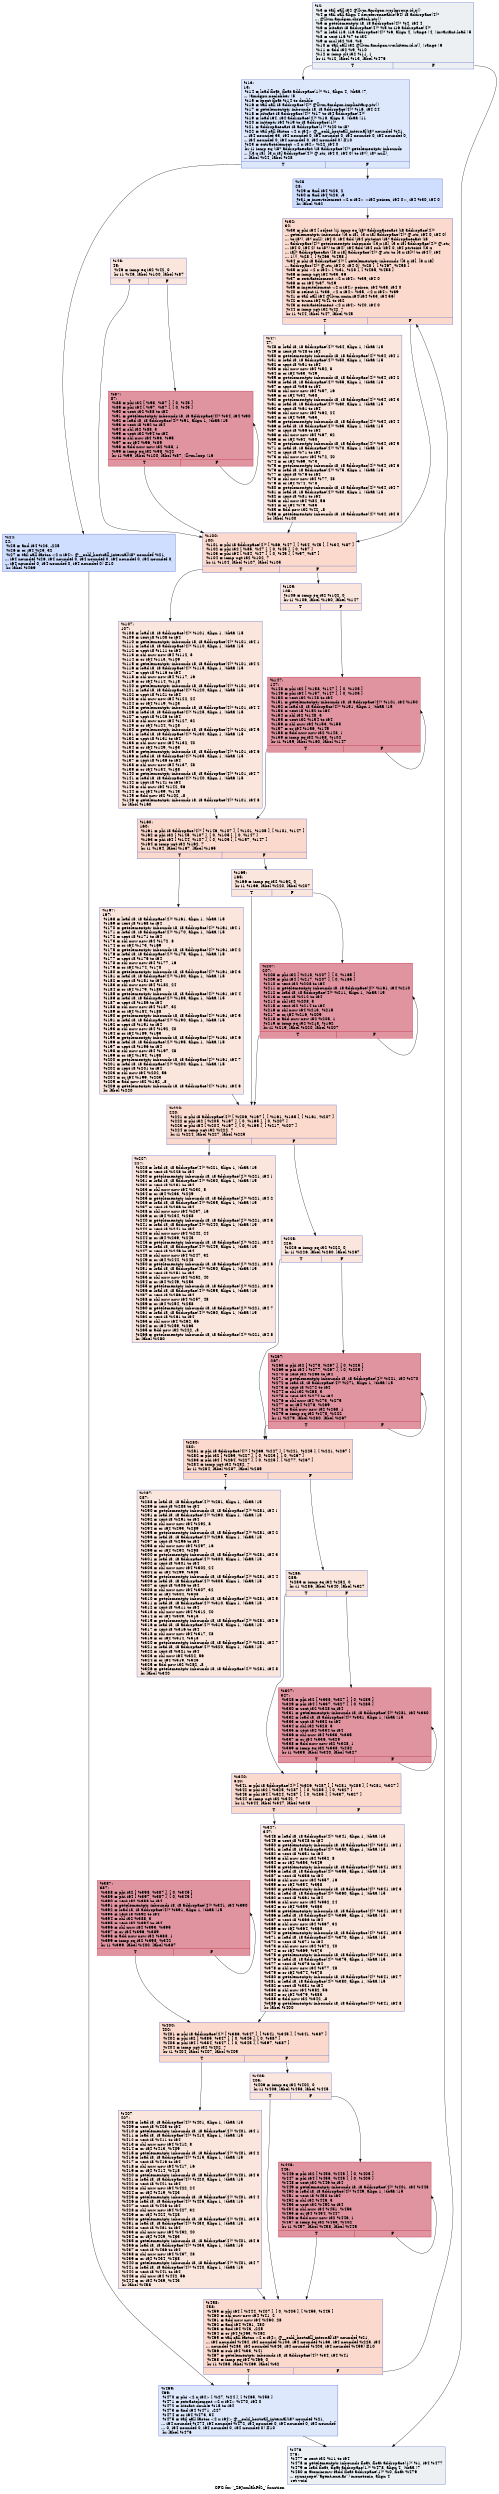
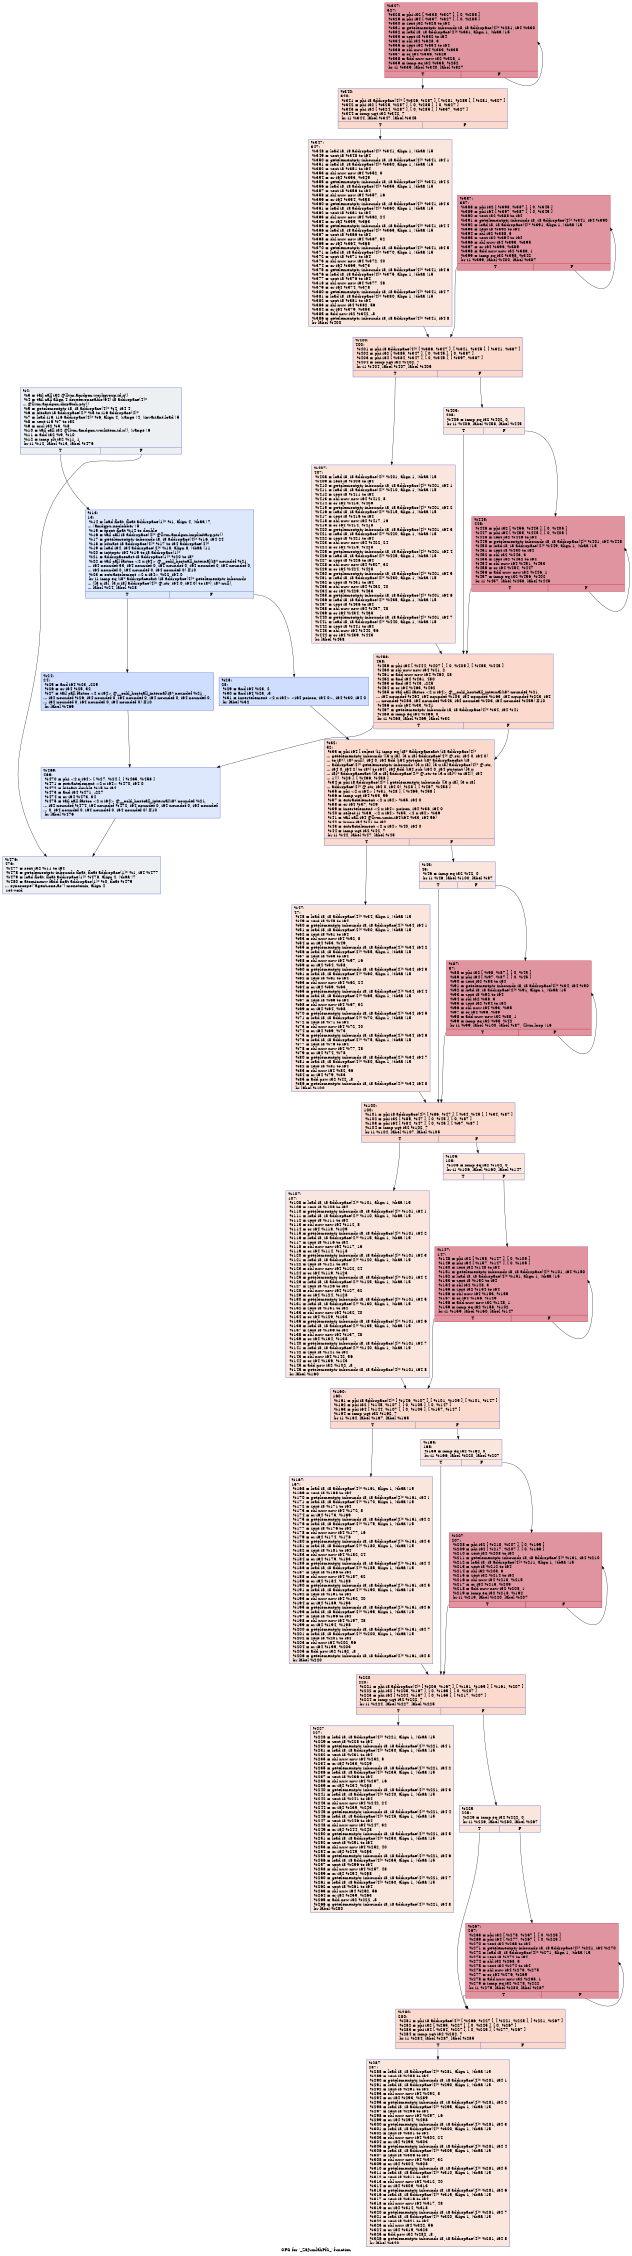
edge "%32:" -> "%100:": now "%32:" -> "%45:"
node "%285:": removed
node "%347:": text "%378 = shl nuw nsw i64 %377, 48" -> "%318 = shl nuw nsw i64 %377, 48"
node "%407:": text "%428 = shl nuw nsw i64 %427, 32" -> "%428 = shl nuw nsw i64 %527, 32"
